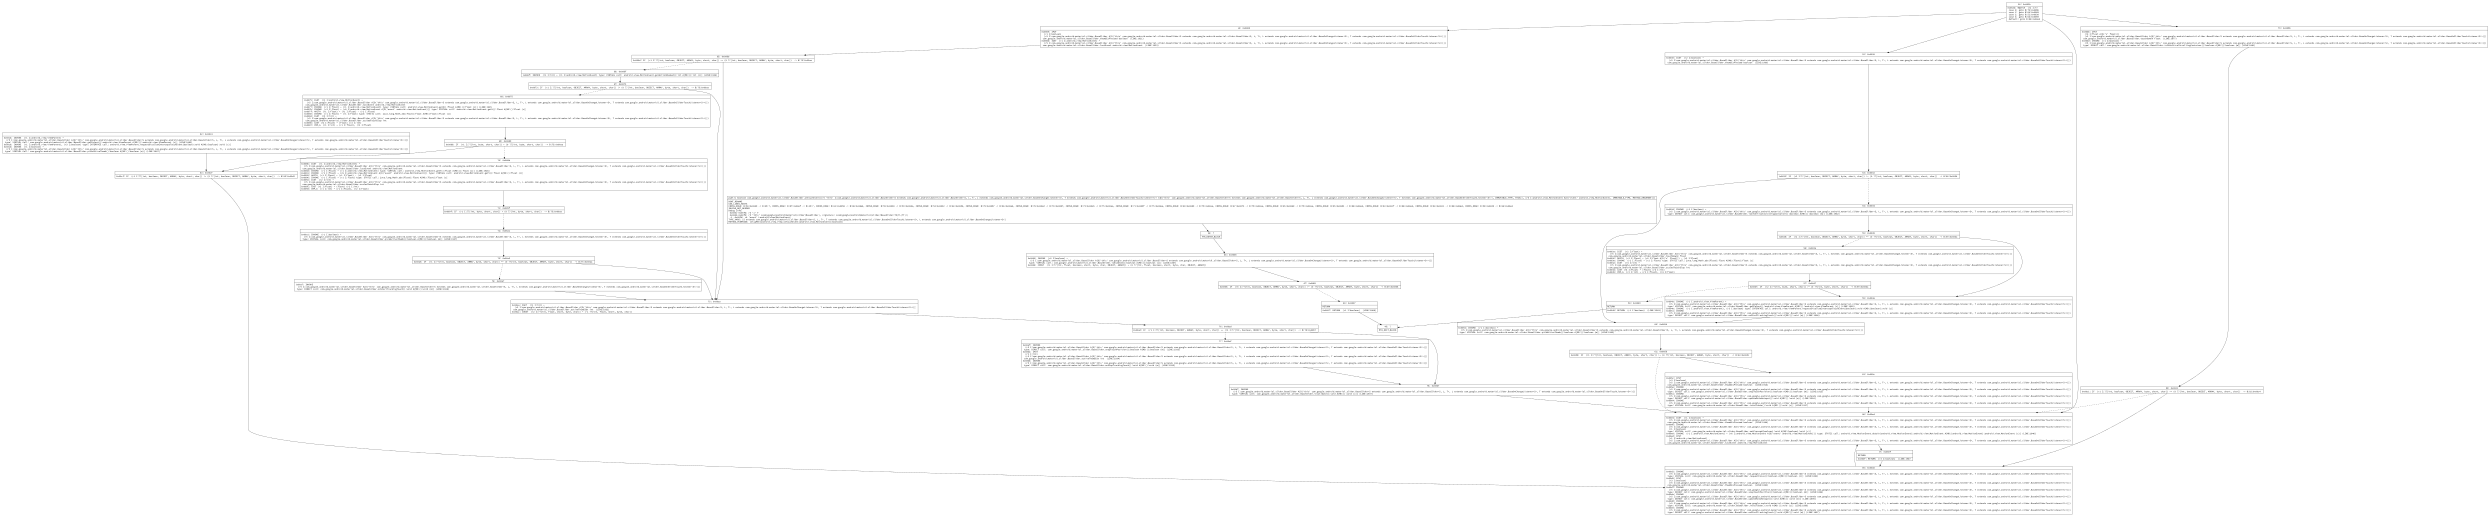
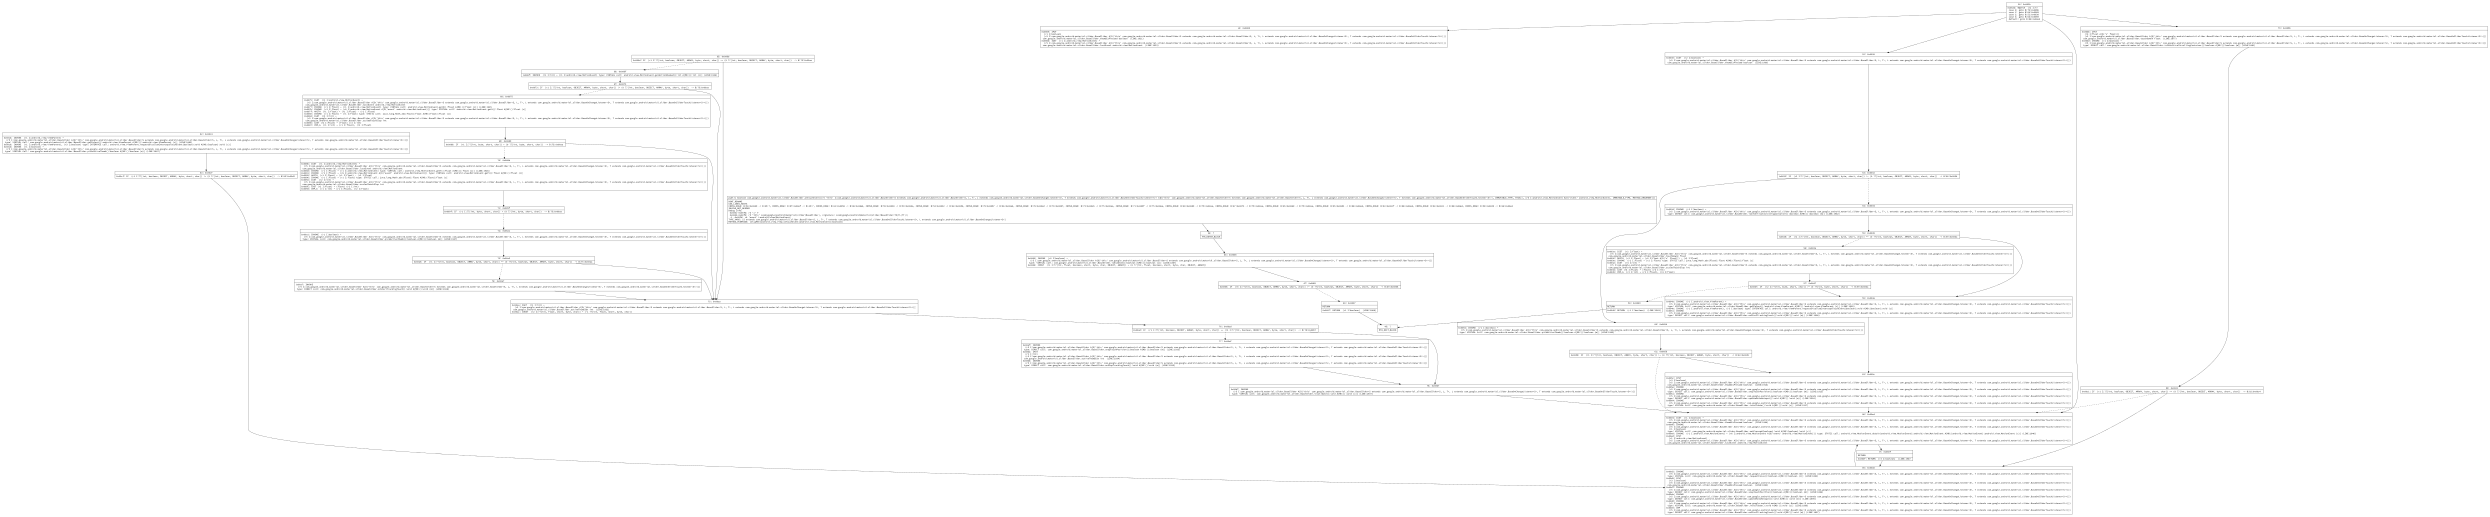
edge "64: 0x0069" -> "65: 0x006d": removed
edge "69: 0x0089" -> "83: 0x00cf": now "69: 0x0089" -> "75: 0x00aa"
edge "59: 0x004a" -> "60: 0x0054": now "59: 0x004a" -> "63: 0x005c"
node "85: 0x00d2": text "0x00e0: INVOKE" -> "0x00e0: CMP"
